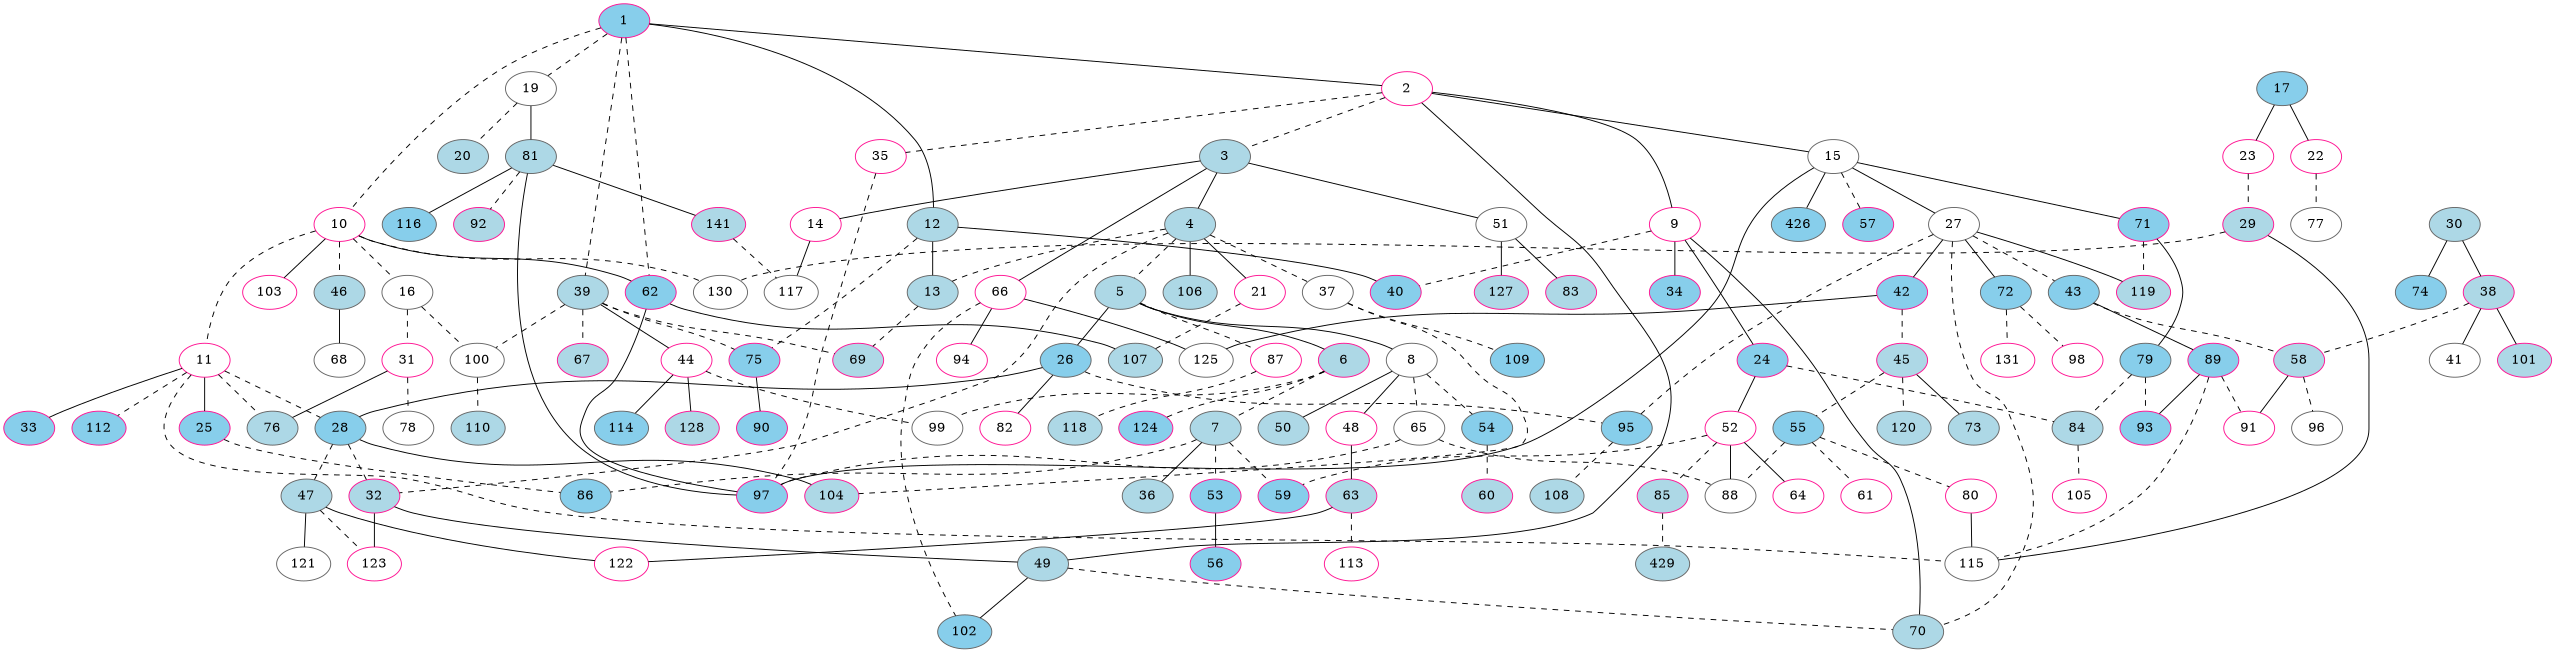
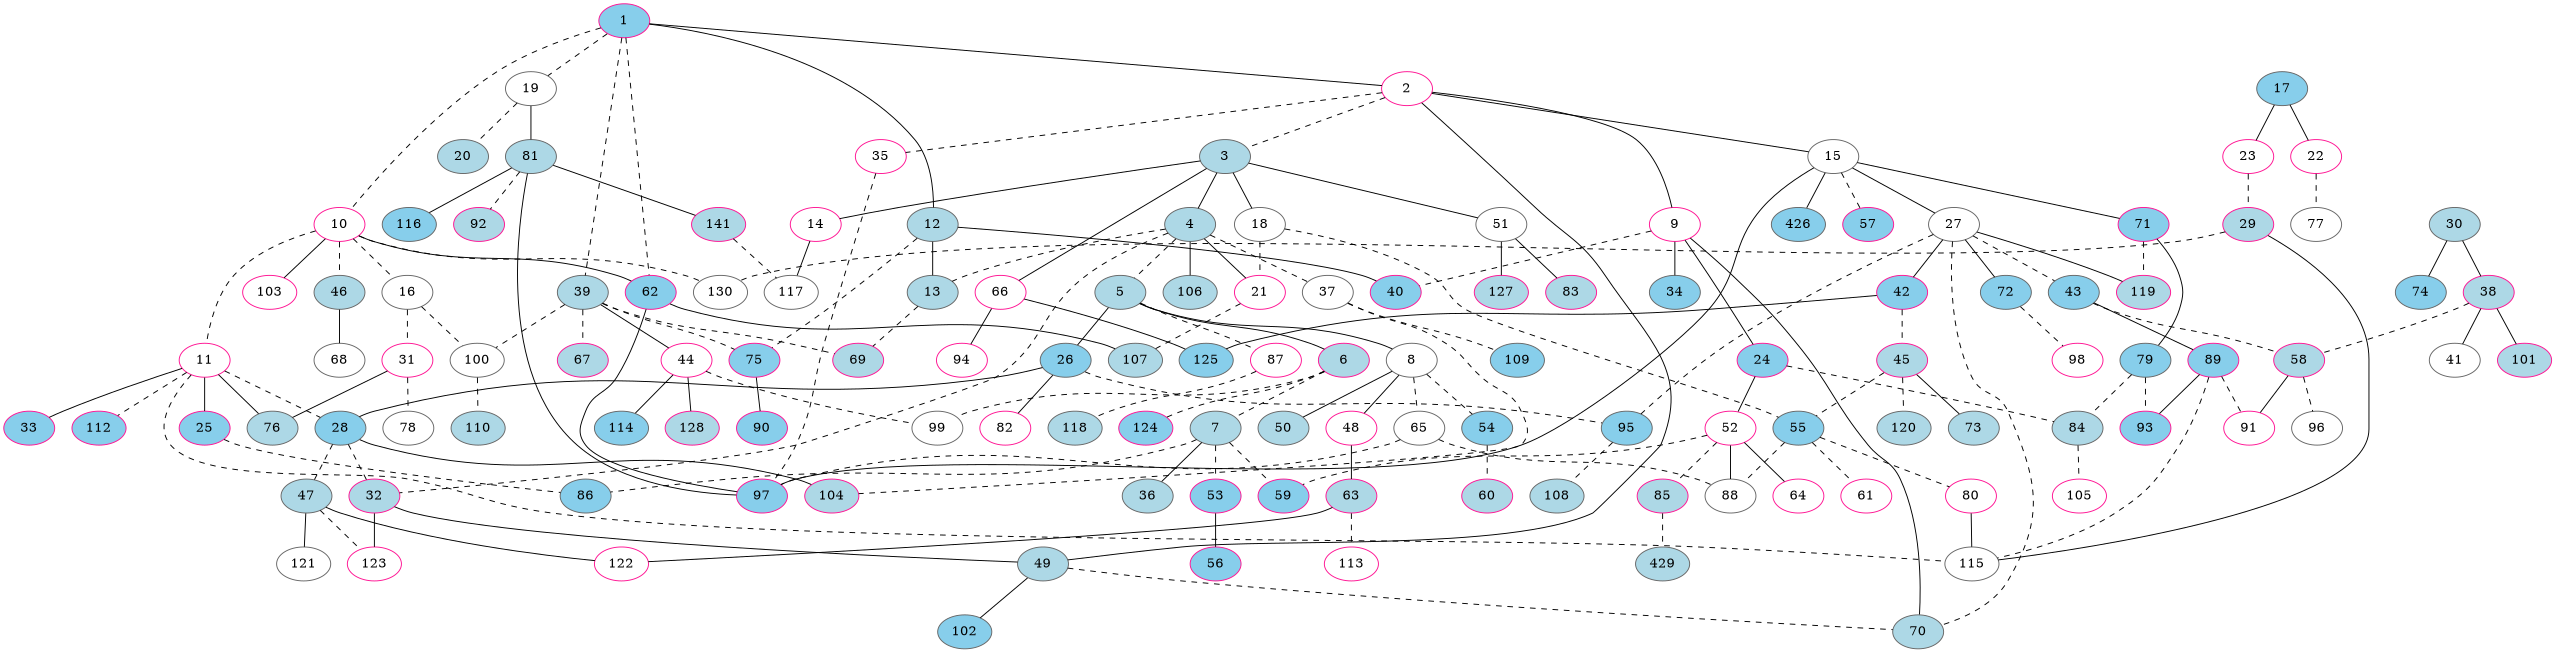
node "18": added
node "34": color deeppink -> gray40
node "125": fillcolor white -> skyblue
node "131": removed
edge "11" -- "76": style dashed -> solid
edge "66" -- "102": removed
